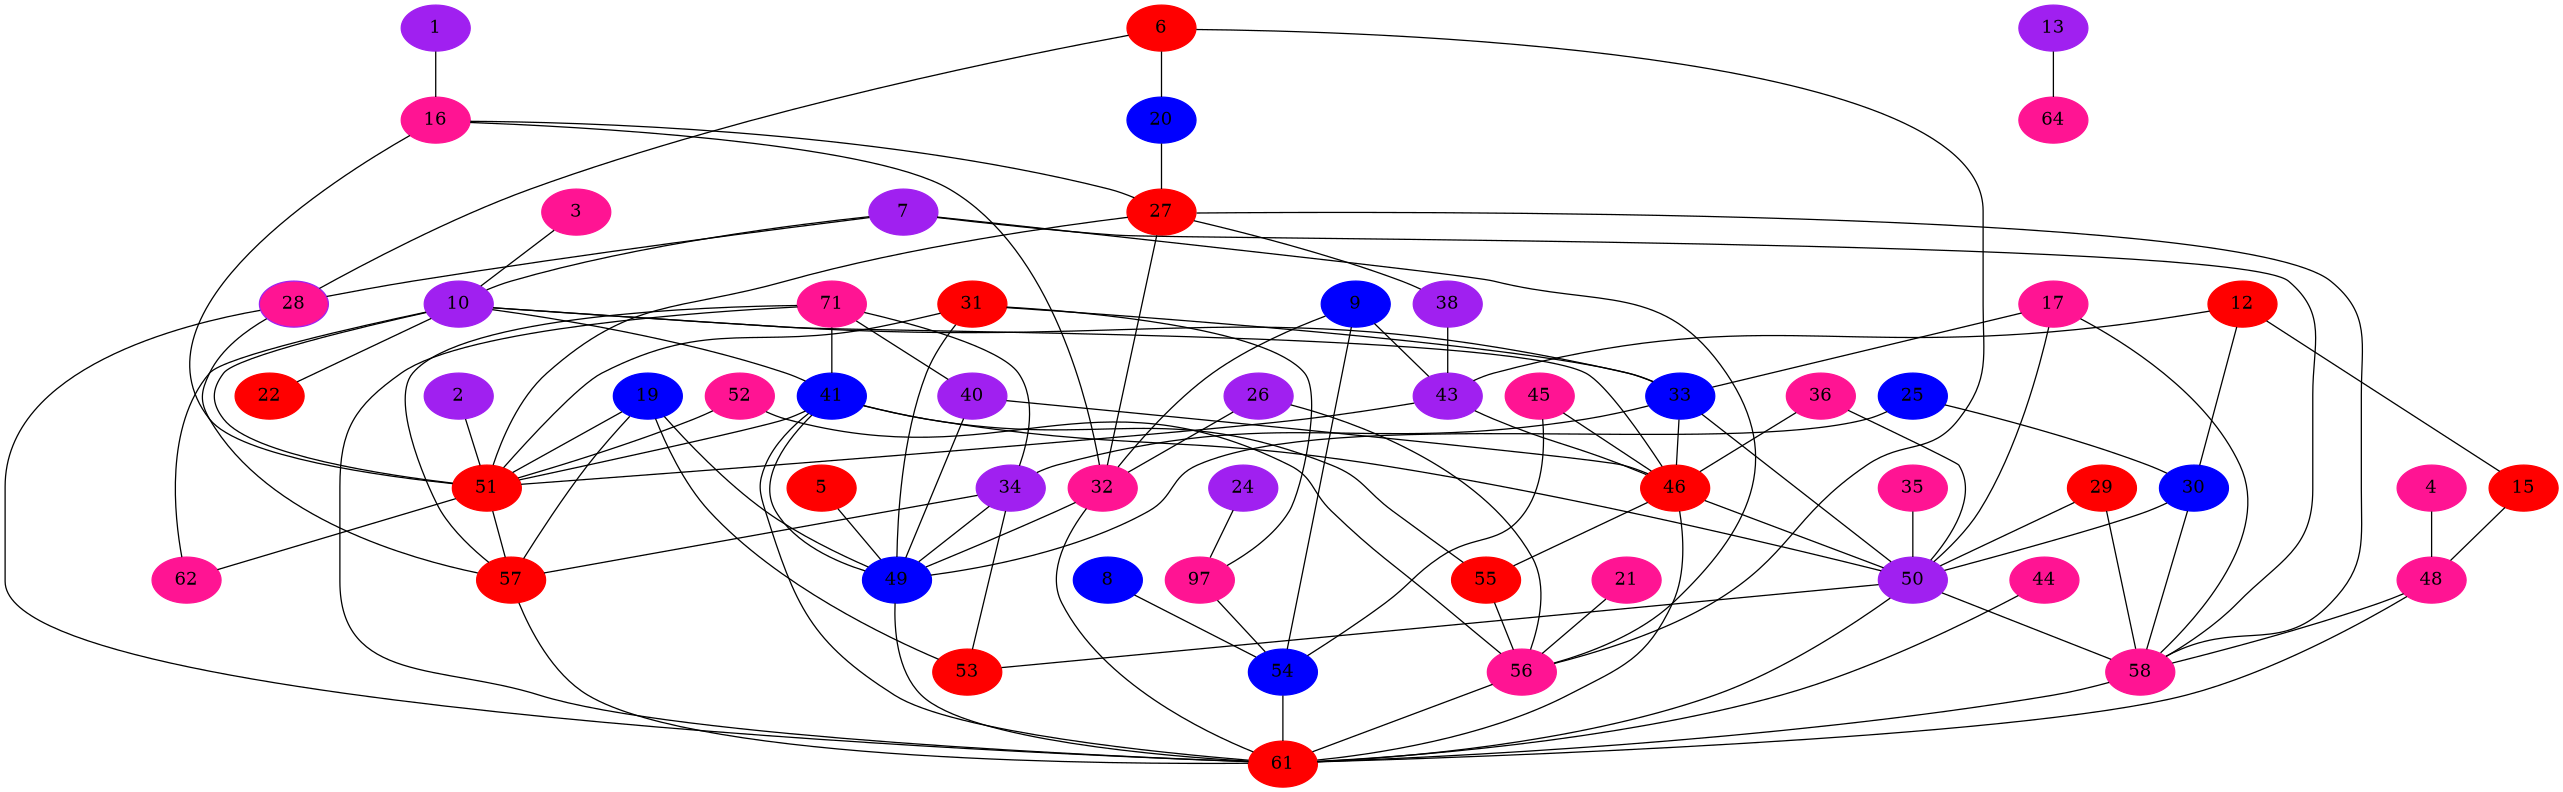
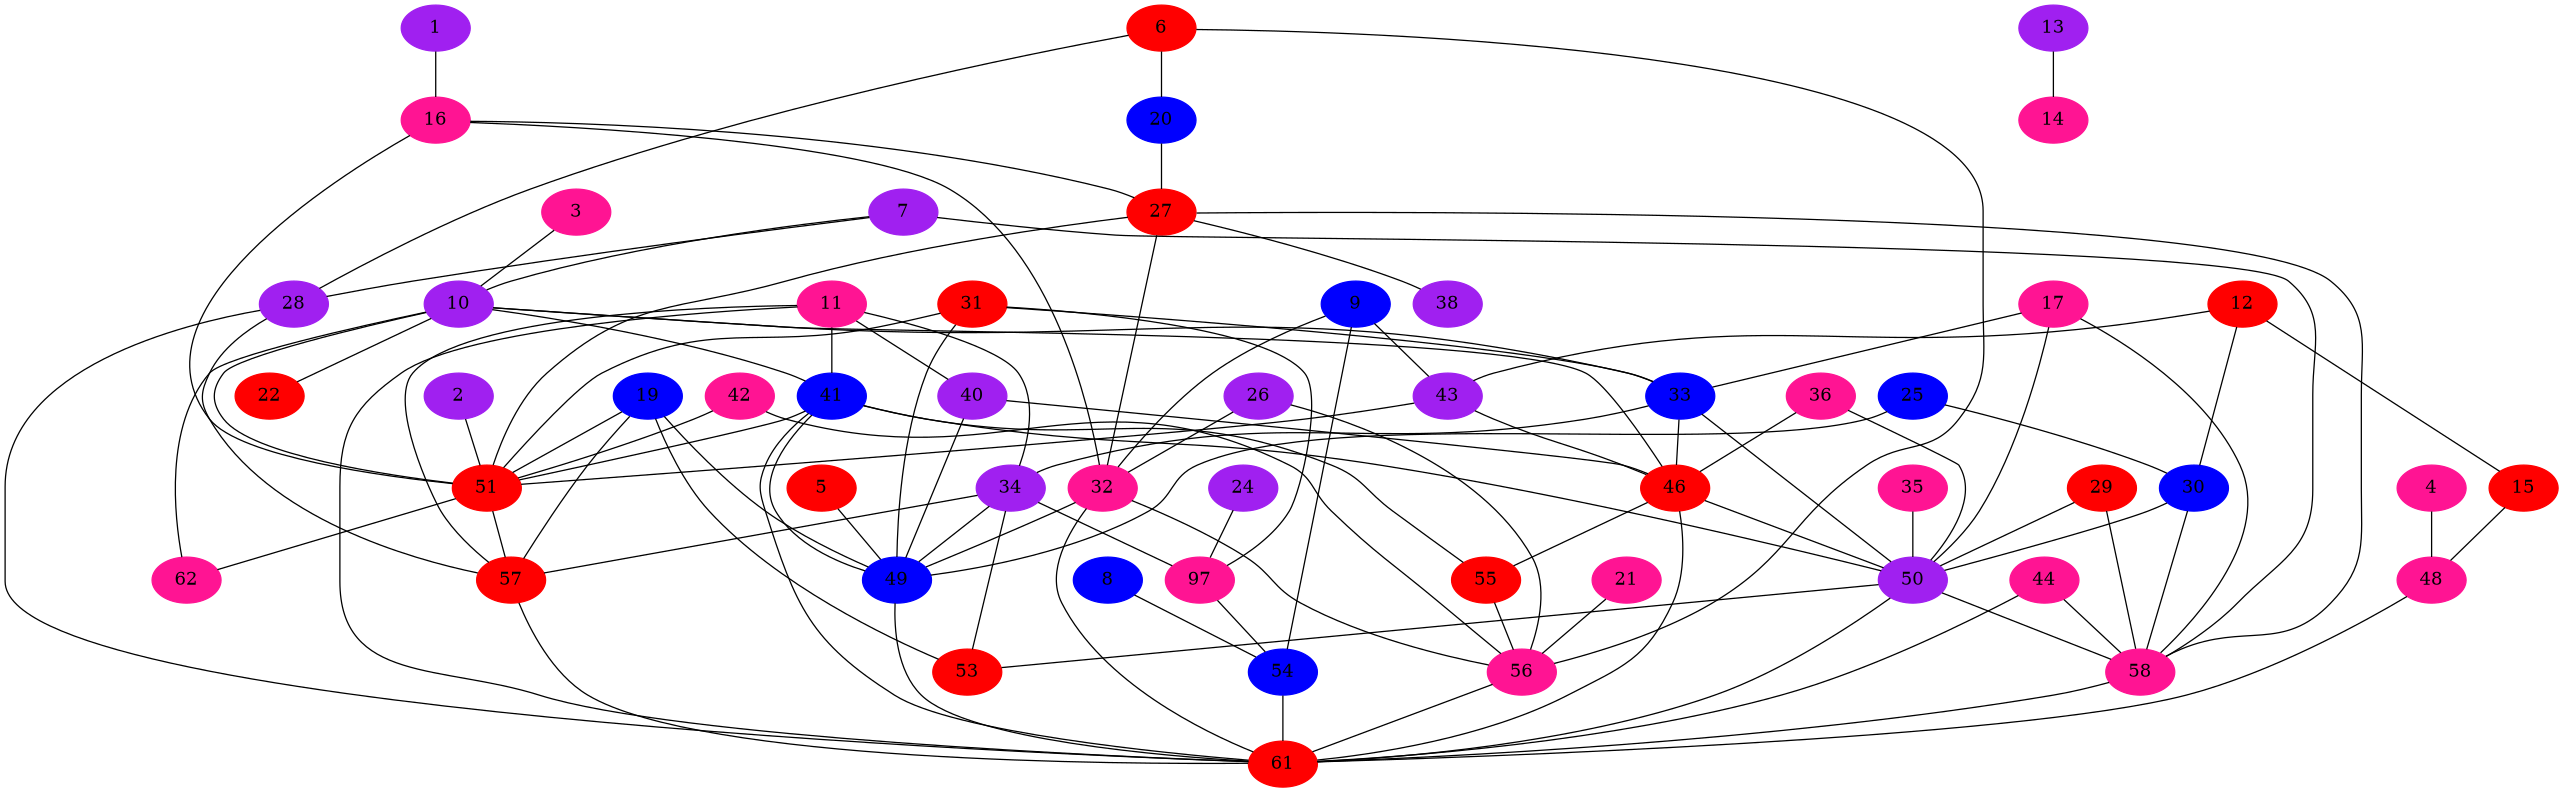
node "64": label "64" -> "14"
edge "7" -- "56": now "32" -- "56"
node "28": fillcolor deeppink -> purple
node "71": label "71" -> "11"
edge "38" -- "43": removed
node "52": label "52" -> "42"
node "45": removed
edge "34" -- "97": added
edge "48" -- "58": now "44" -- "58"
